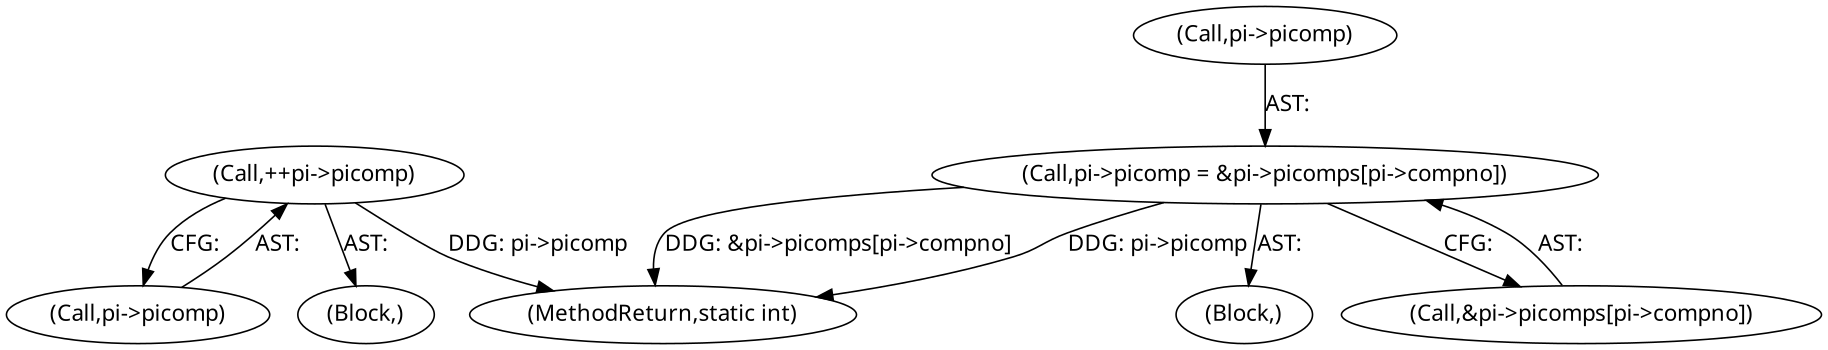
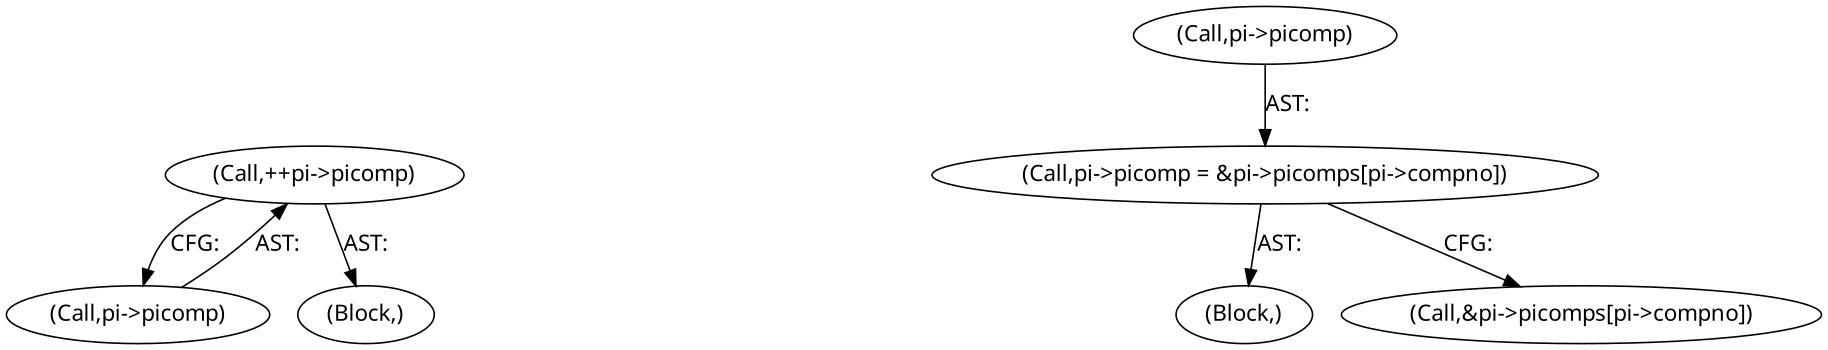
edge "(Call,&pi->picomps[pi->compno])" -> "(Call,pi->picomp = &pi->picomps[pi->compno])": removed, label "AST:"
node "(MethodReturn,static int)": removed
